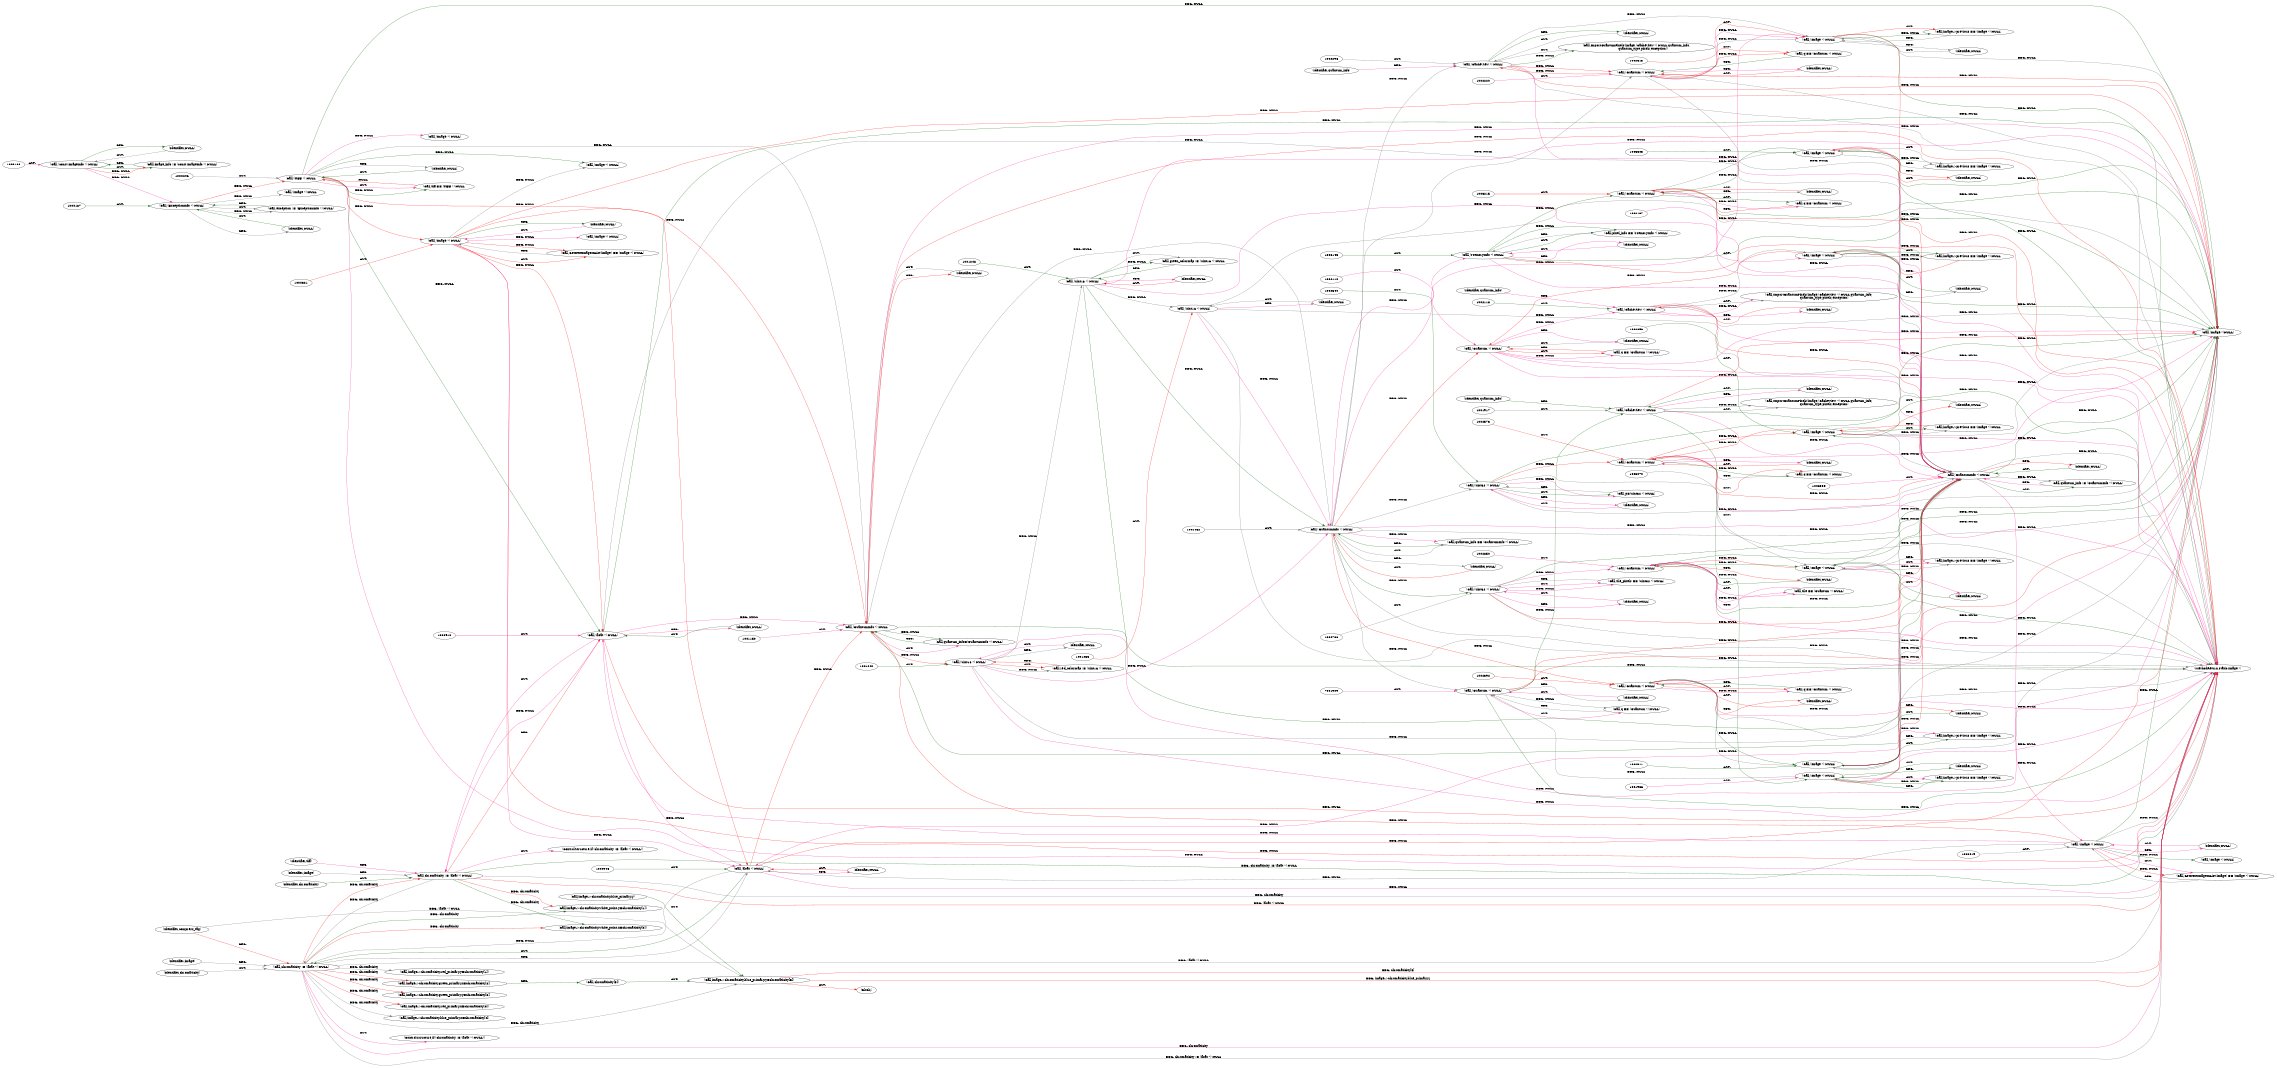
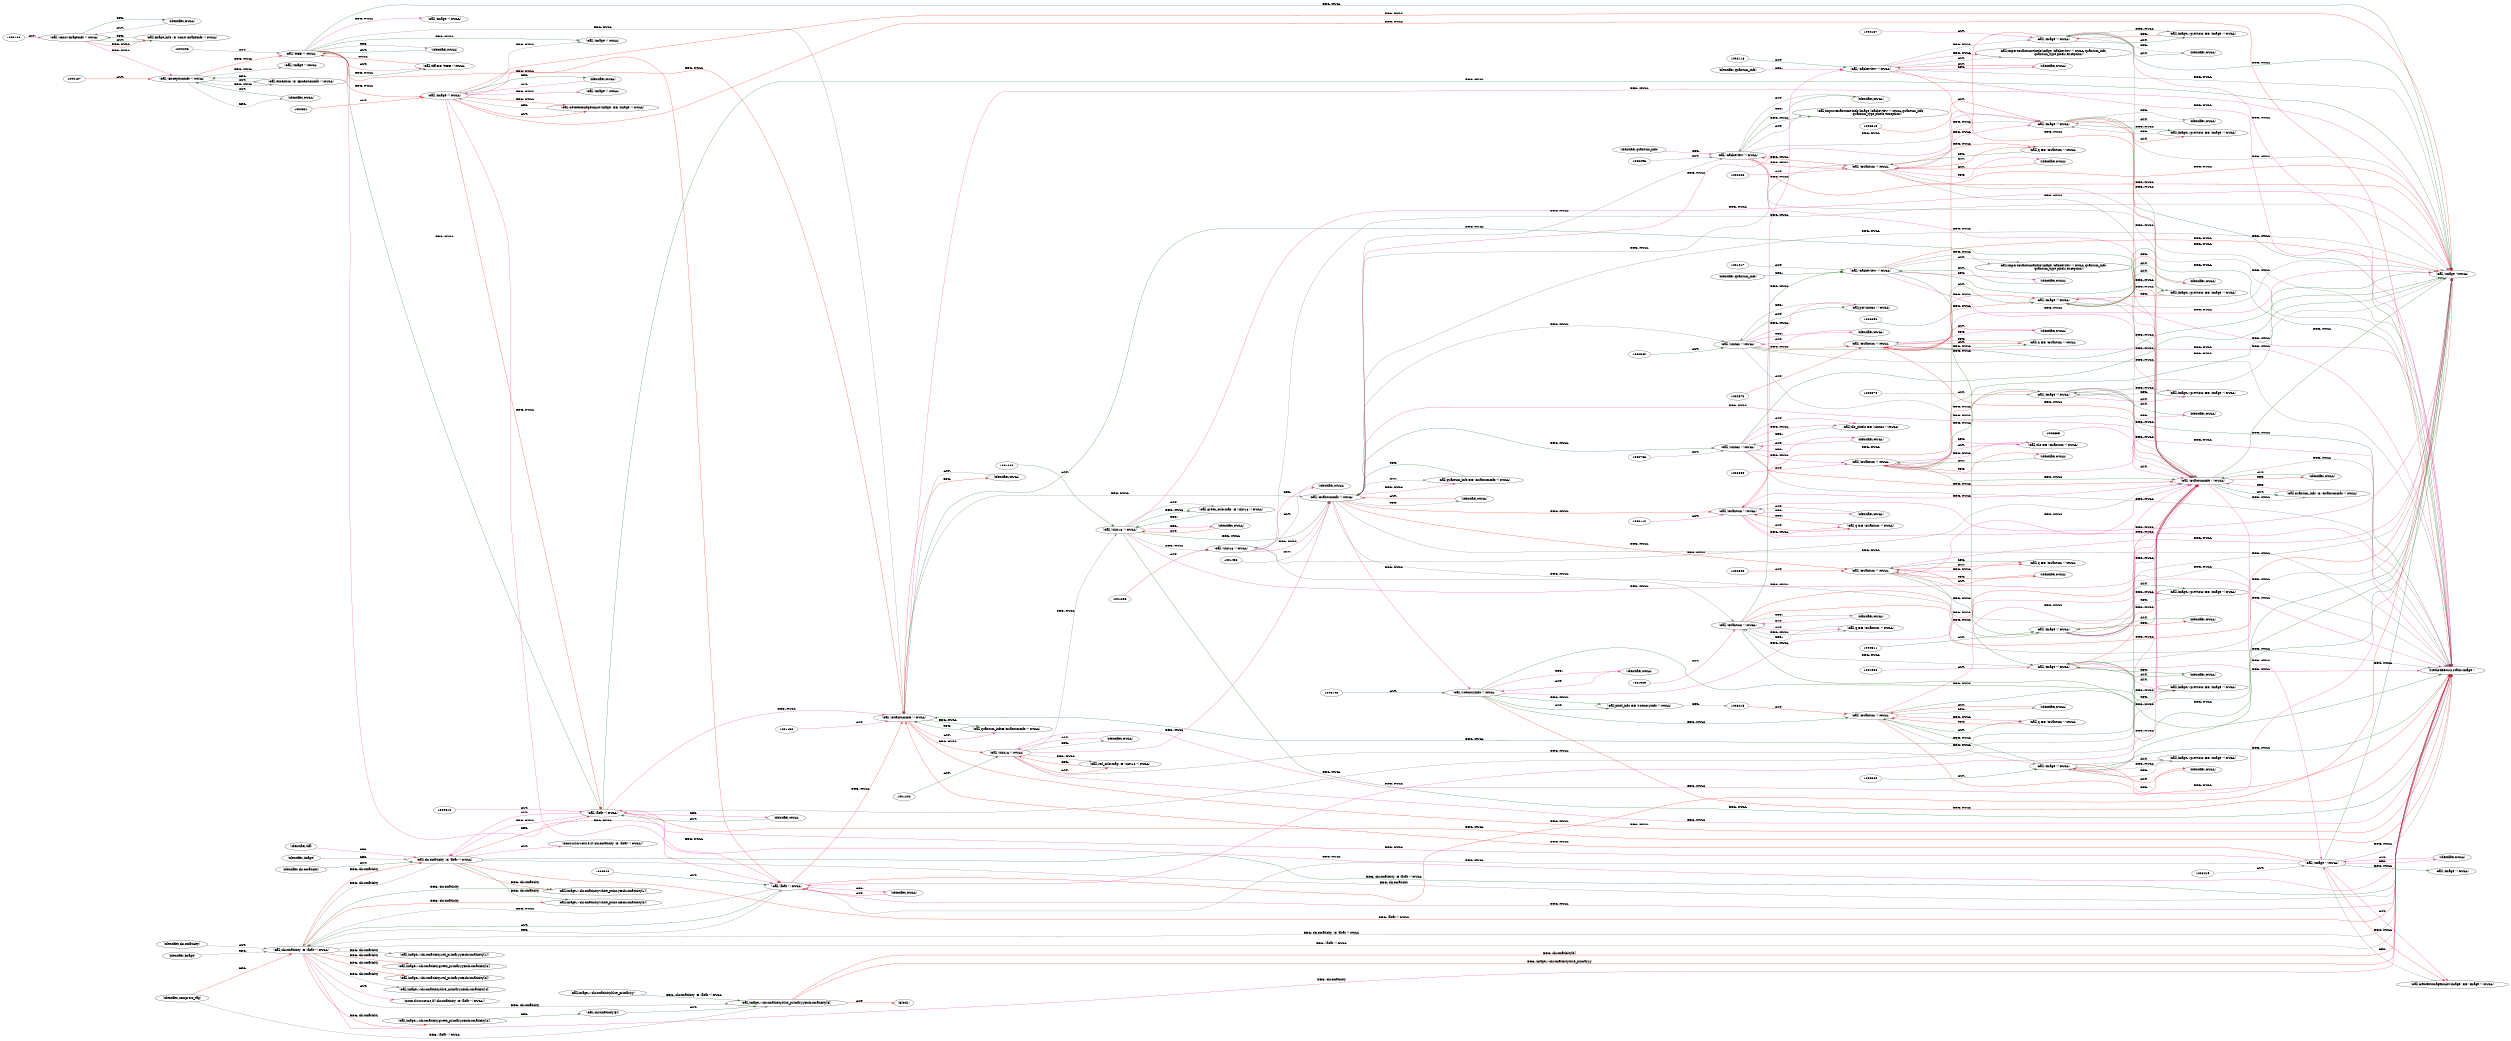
edge "1000187" -> "(Call,(ExceptionInfo *) NULL)": color darkgreen -> red
edge "(Call,pixel_info == (MemoryInfo *) NULL)" -> "(Call,(MemoryInfo *) NULL)": now "(Call,pixel_info == (MemoryInfo *) NULL)" -> "1003215"
edge "(Call,image->chromaticity.blue_primary.y)" -> "(Call,image->chromaticity.blue_primary.y=chromaticity[5])": label "AST: " -> "DDG: chromaticity != (float *) NULL"
